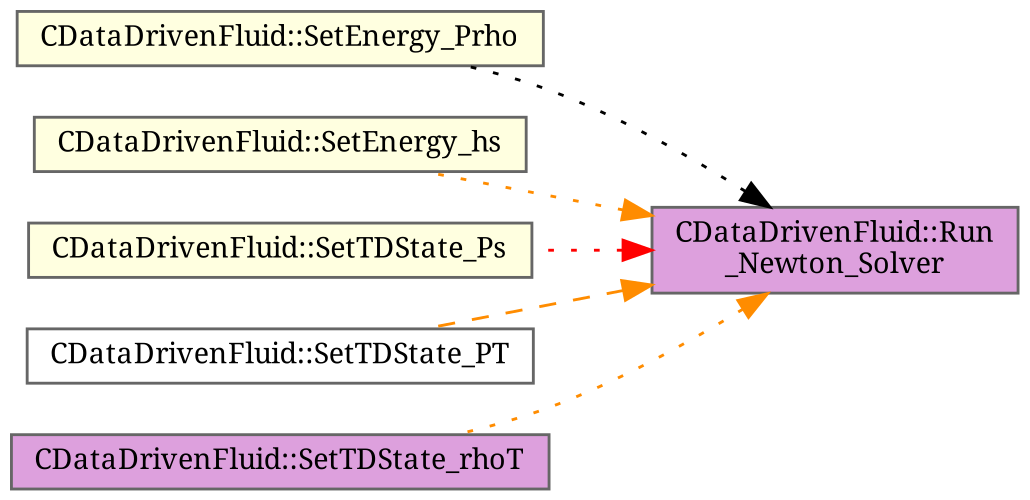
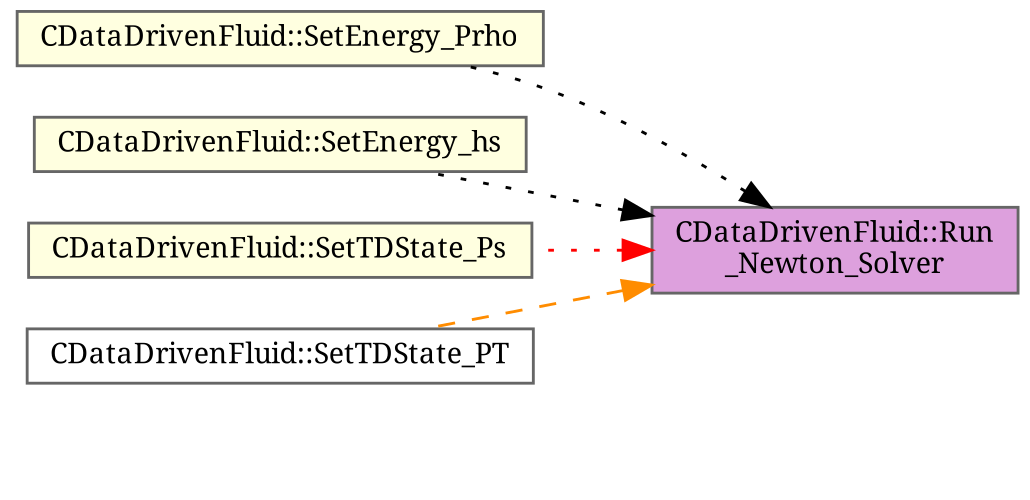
edge "CDataDrivenFluid::SetEnergy_hs" -> "CDataDrivenFluid::Run _Newton_Solver": color darkorange -> black
node "CDataDrivenFluid::SetTDState_rhoT": removed
